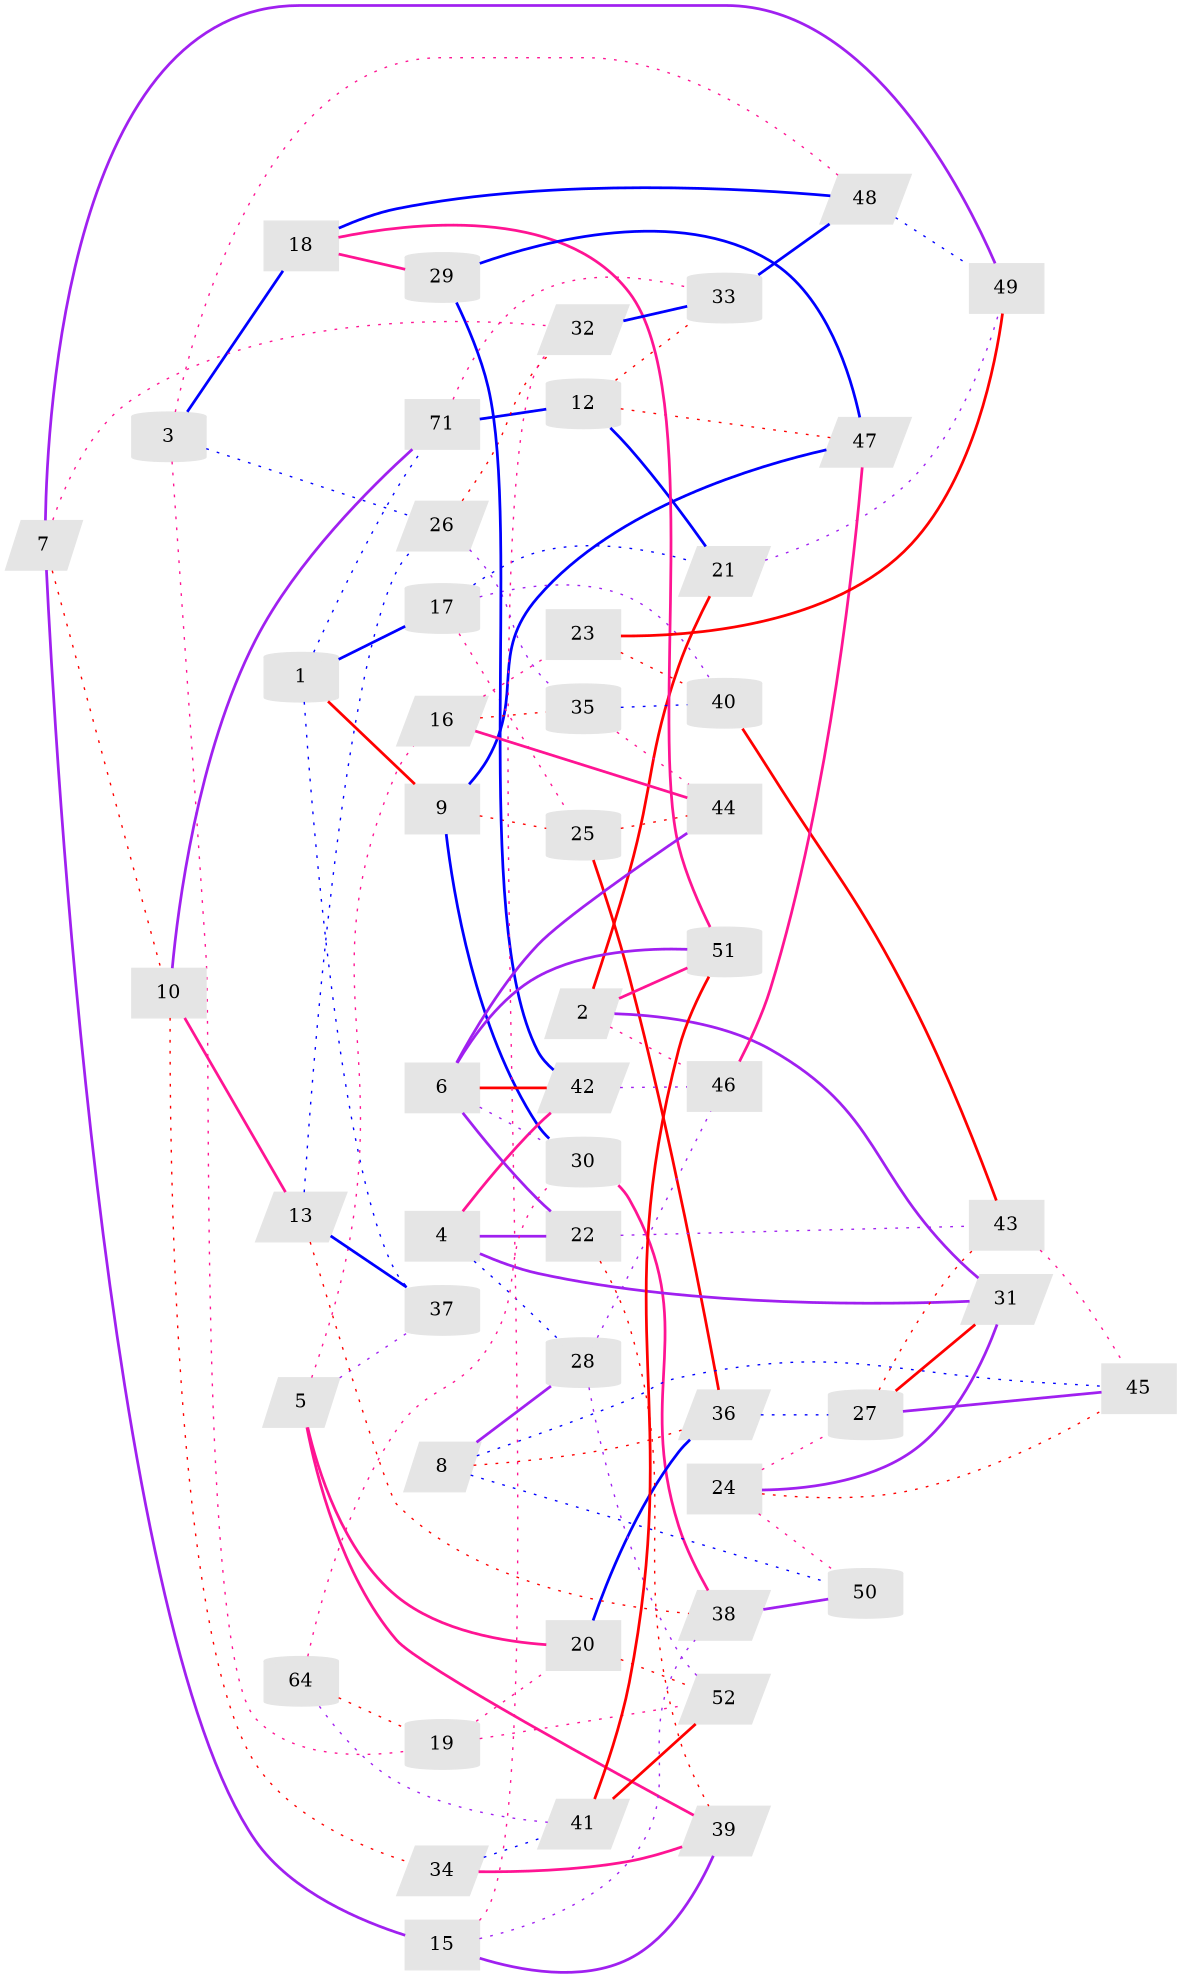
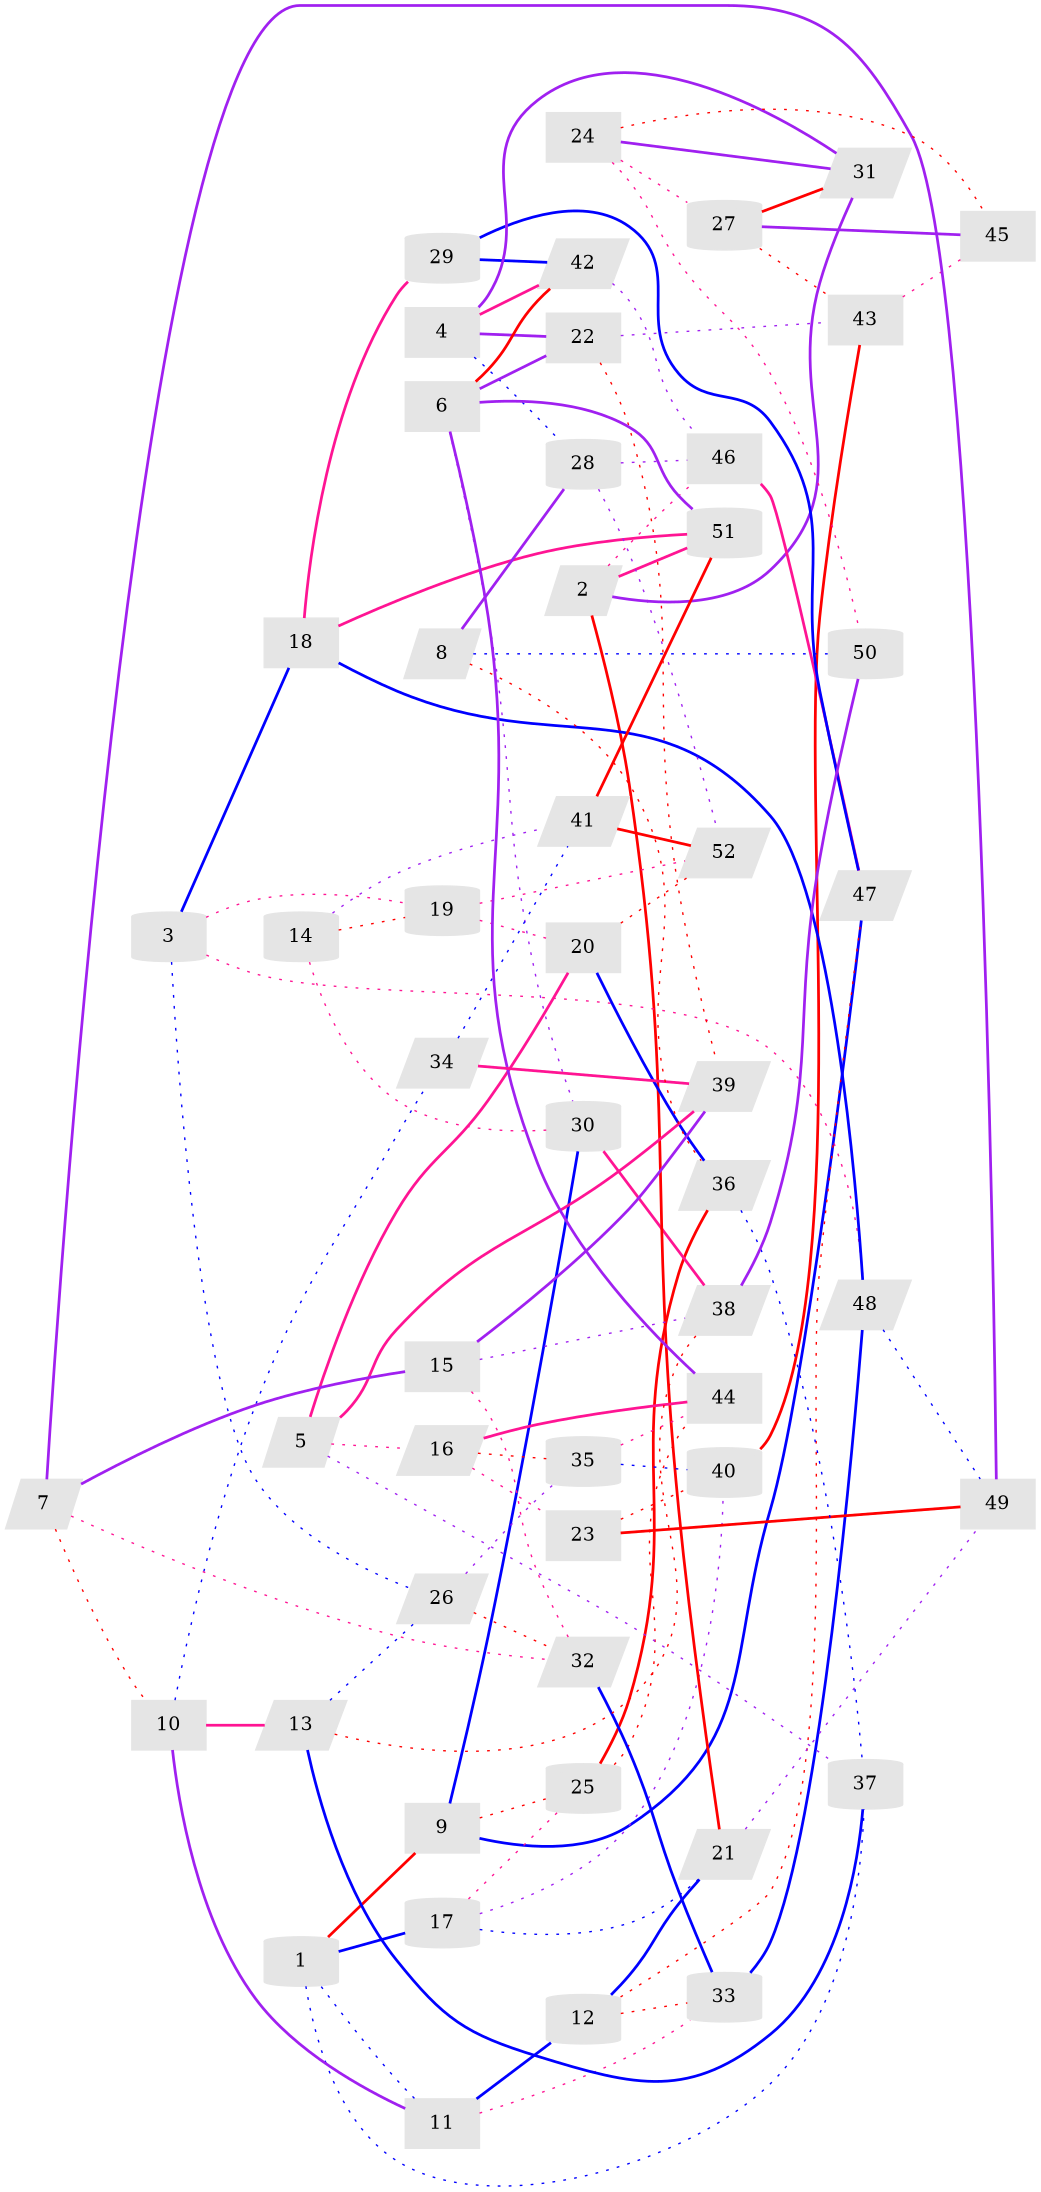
node "71": label "71" -> "11"
edge "45" -- "8": removed
edge "36" -- "27": now "36" -- "37"
edge "10" -- "34": color red -> blue
node "64": label "64" -> "14"
